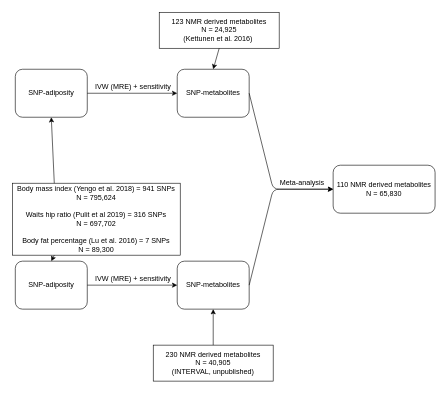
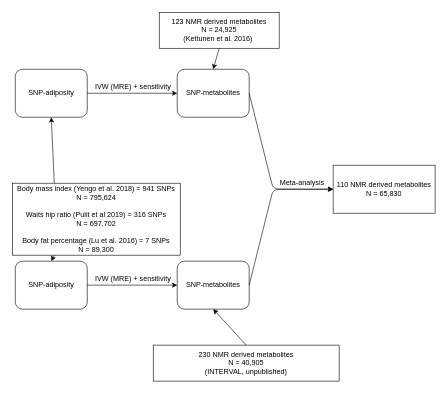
node "110 NMR derived metabolites N = 65,830": shape rounded rectangle -> rectangle
node "230 NMR derived metabolites N = 40,905 (INTERVAL, unpublished)": size 120x36 -> 186x36
